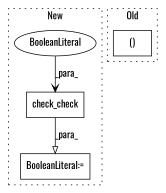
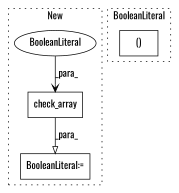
cluster "Old": label "Old" -> "BooleanLiteral"
node "check_check": label "check_check" -> "check_array"
